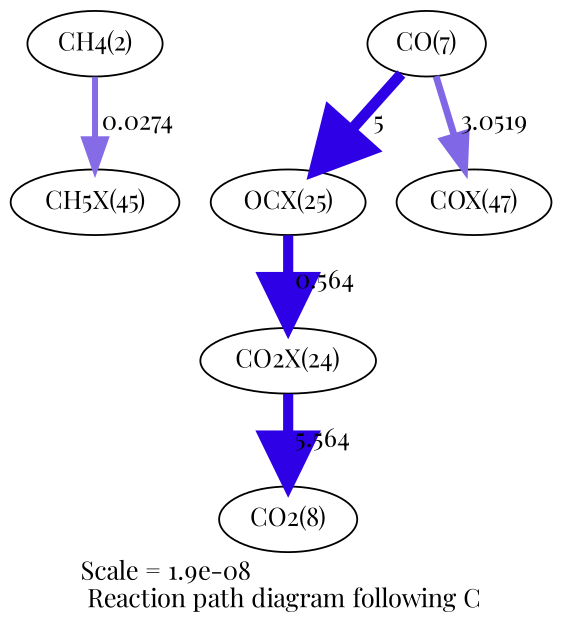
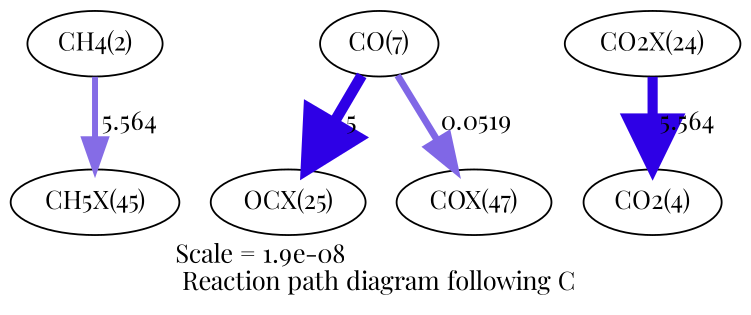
edge "CH4(2)" -> "CH5X(45)": label " 0.0274" -> " 5.564"
edge "CO(7)" -> "COX(47)": label " 3.0519" -> " 0.0519"
edge "OCX(25)" -> "CO2X(24)": removed, label "0.564"
node "CO2(8)": label "CO2(8)" -> "CO2(4)"
